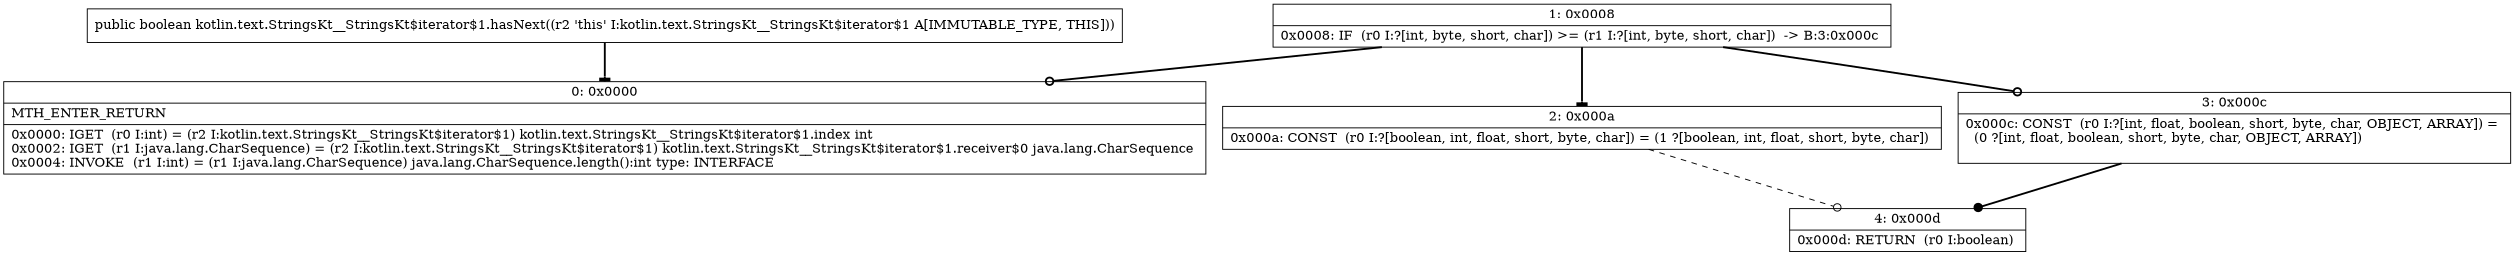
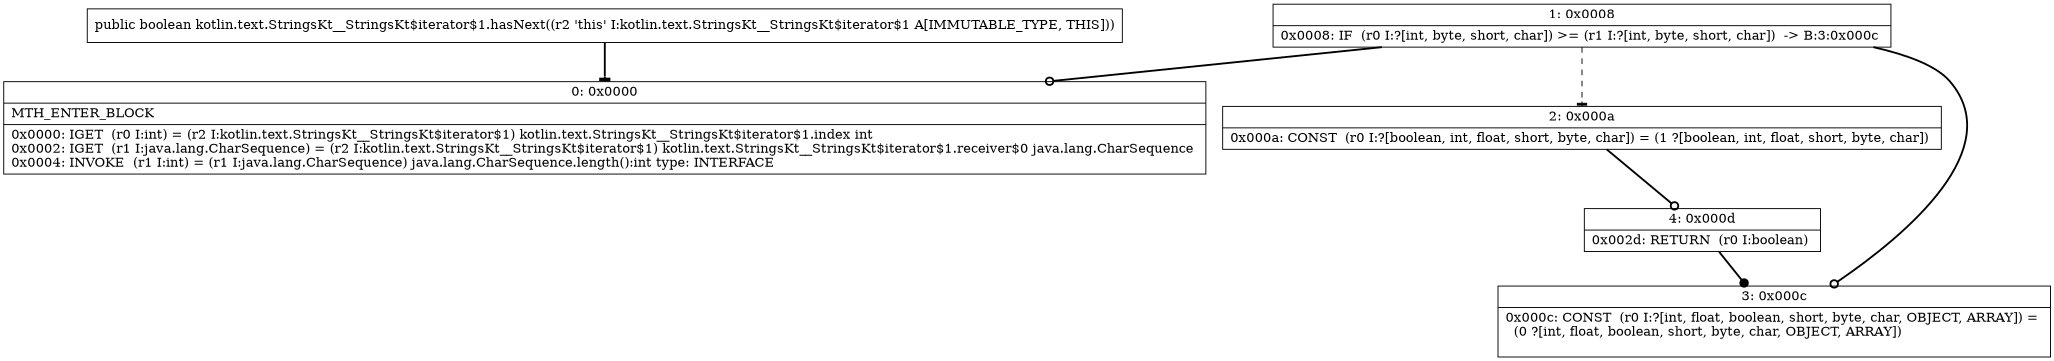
edge "1: 0x0008" -> "2: 0x000a": style bold -> dashed
node "0: 0x0000": text "MTH_ENTER_RETURN" -> "MTH_ENTER_BLOCK"
edge "2: 0x000a" -> "4: 0x000d": style dashed -> bold
edge "3: 0x000c" -> "4: 0x000d": reversed
node "4: 0x000d": text "0x000d: RETURN  (r0 I:boolean)" -> "0x002d: RETURN  (r0 I:boolean)"
